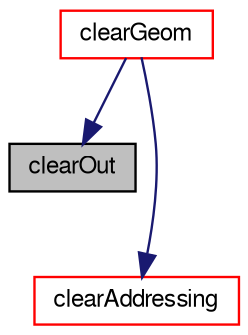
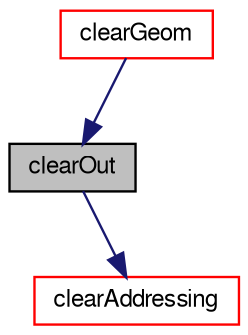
edge "clearGeom" -> "clearAddressing": now "clearOut" -> "clearAddressing"
